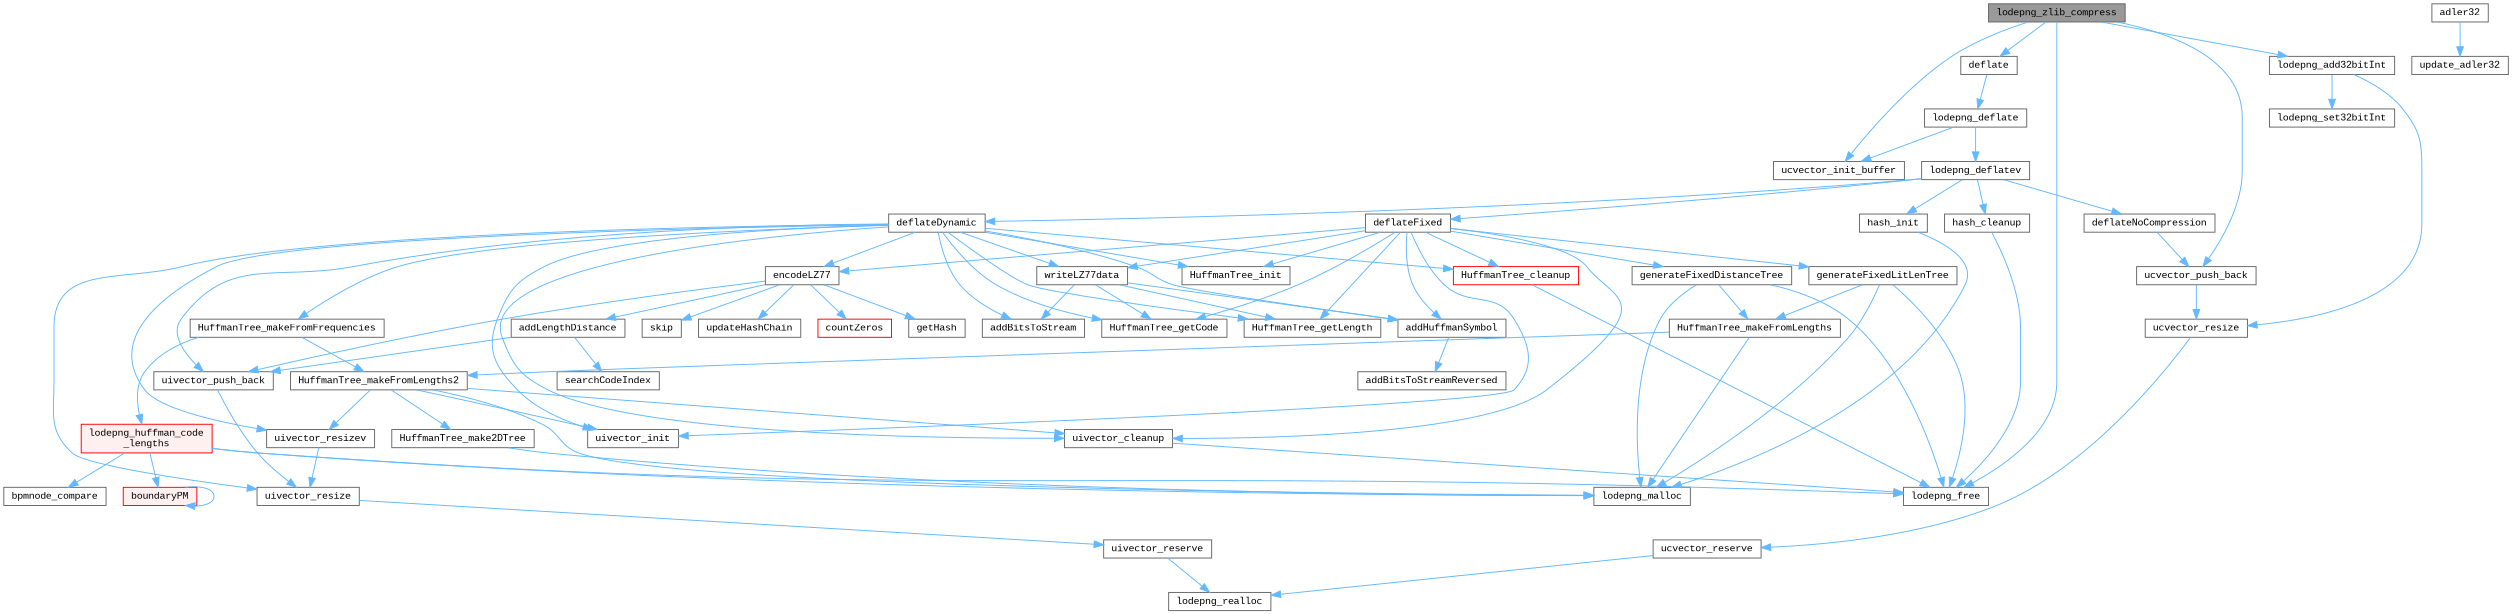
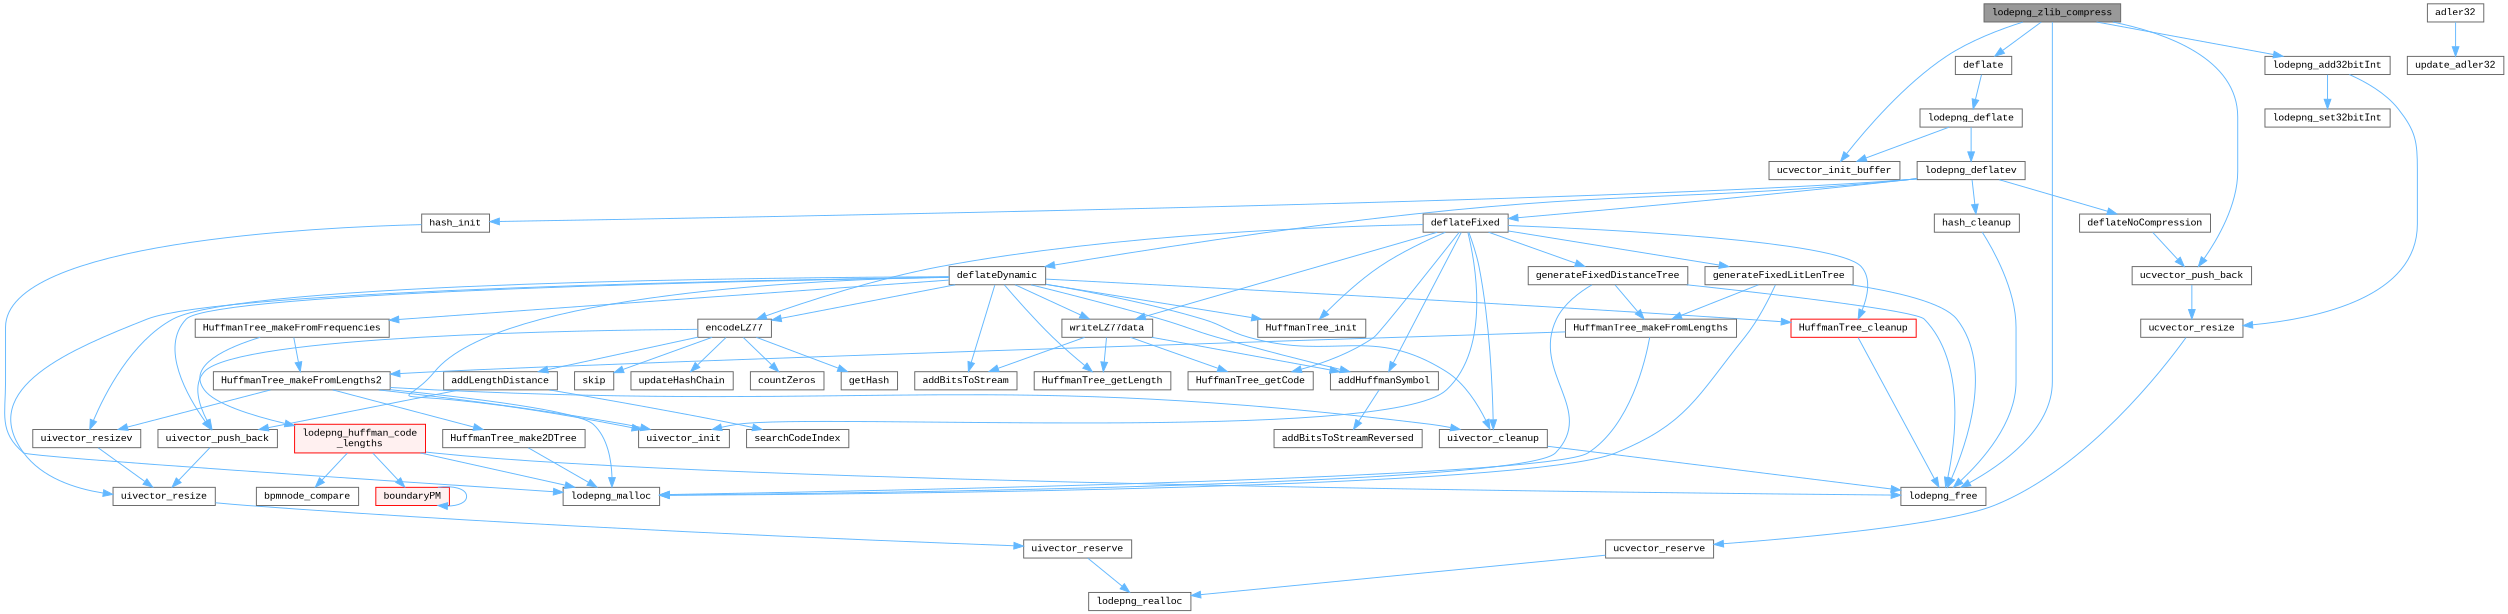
edge "deflateFixed" -> "HuffmanTree_getLength": removed
edge "deflateDynamic" -> "HuffmanTree_getCode": removed
node "countZeros": color red -> grey40
